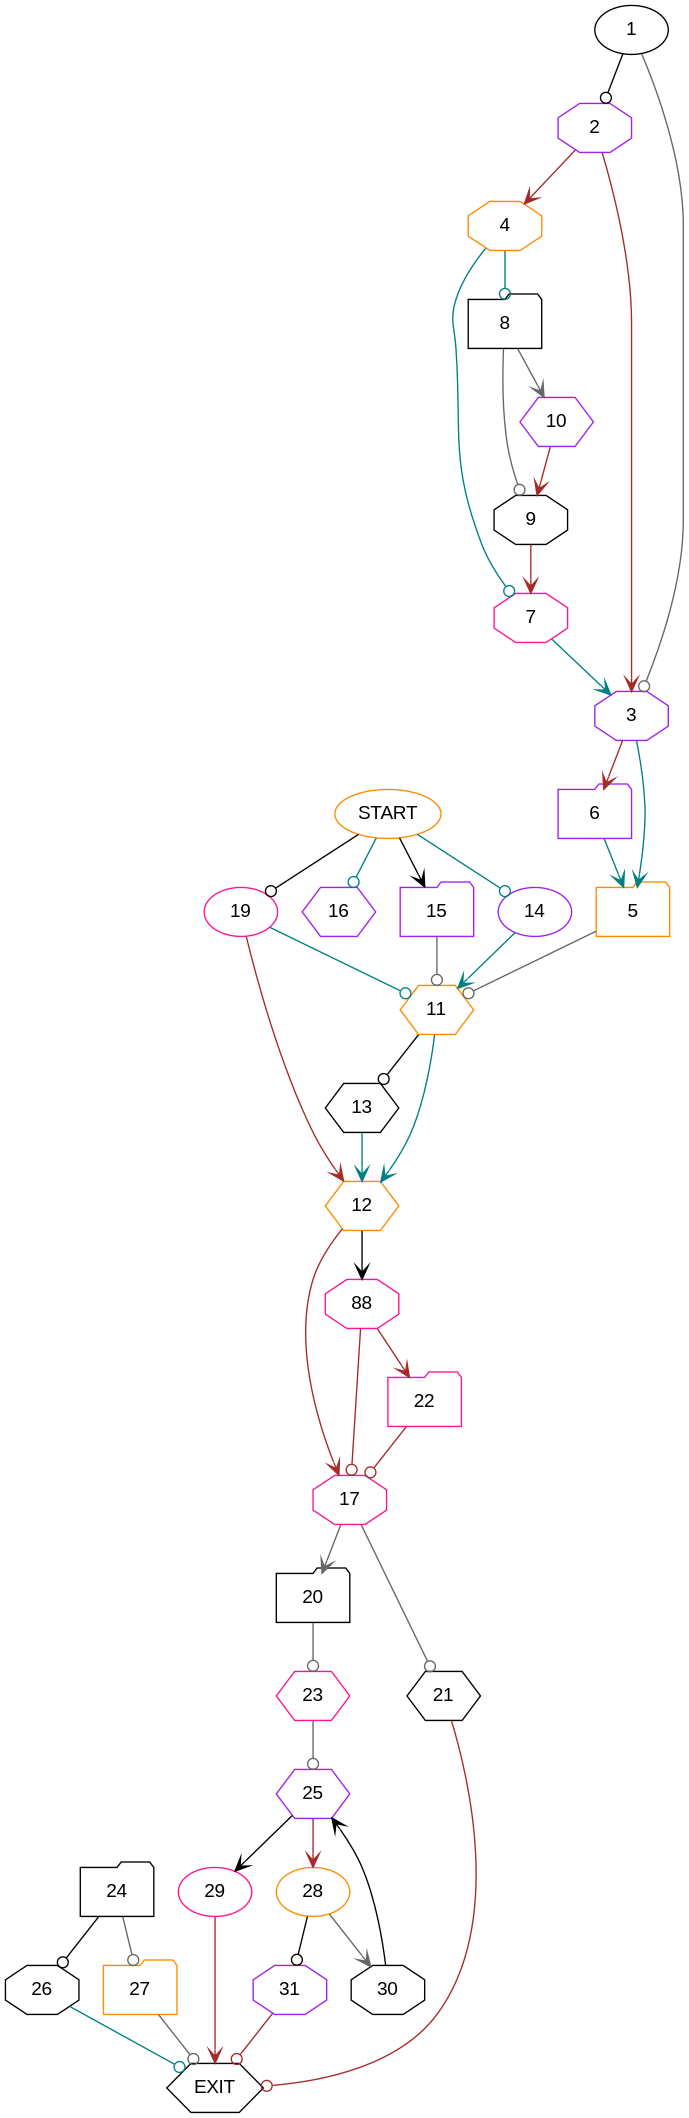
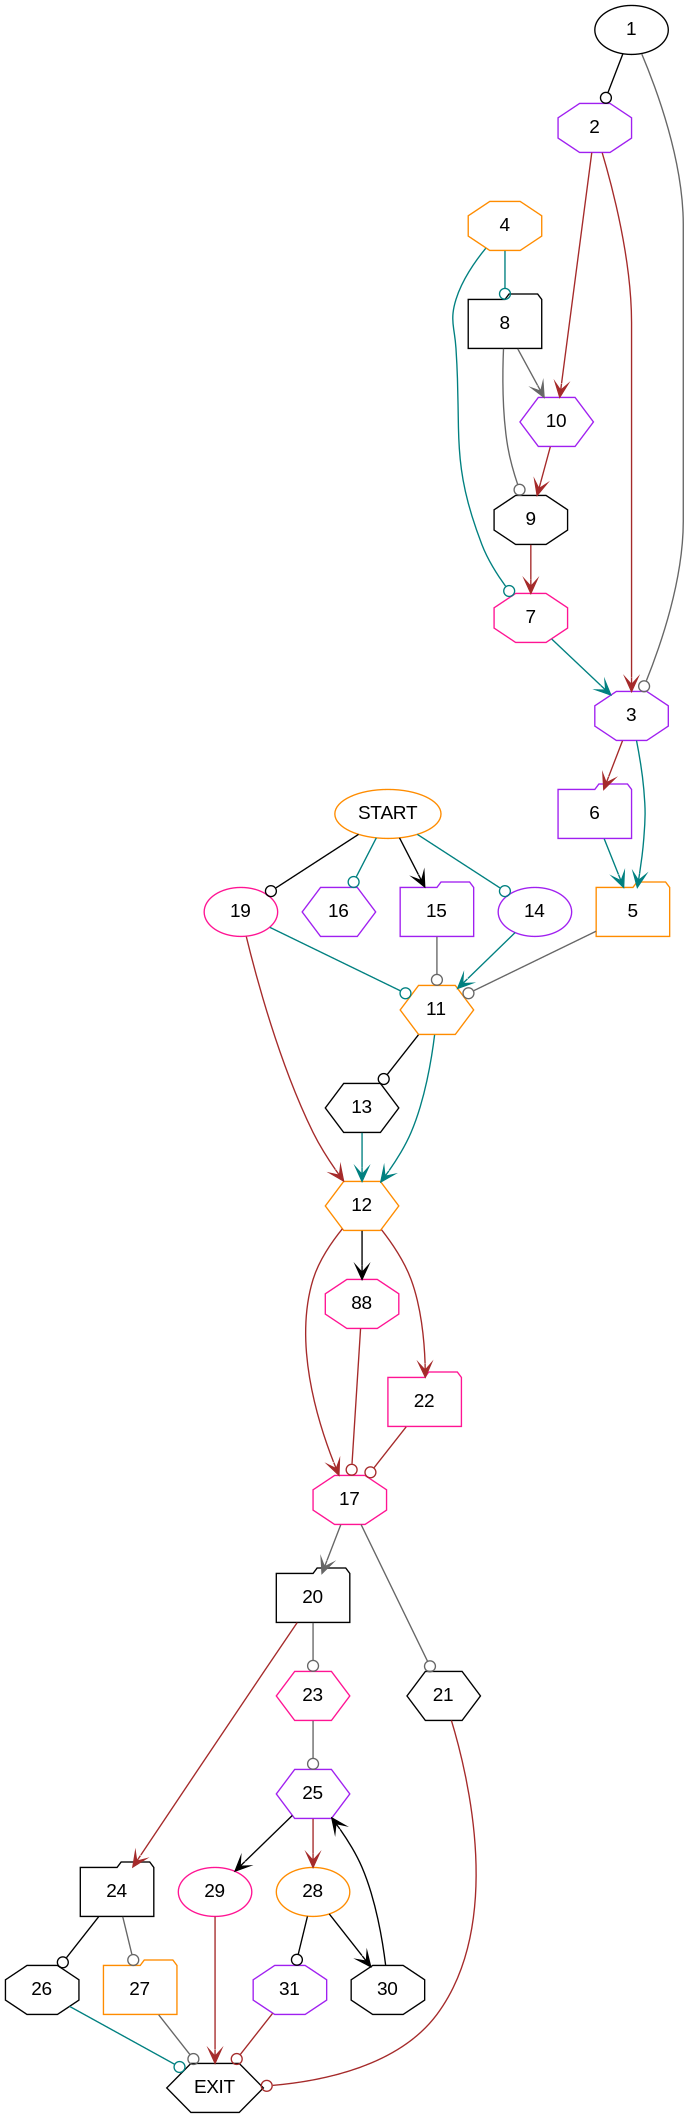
edge "2" -> "4": now "2" -> "10"
edge "88" -> "22": now "12" -> "22"
edge "20" -> "24": added
edge "28" -> "30": color gray40 -> black
